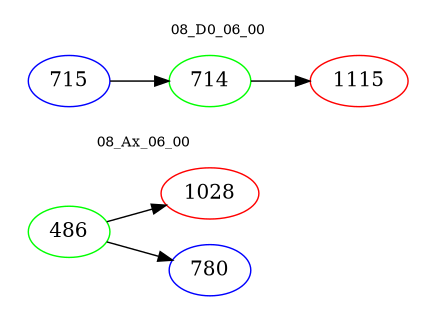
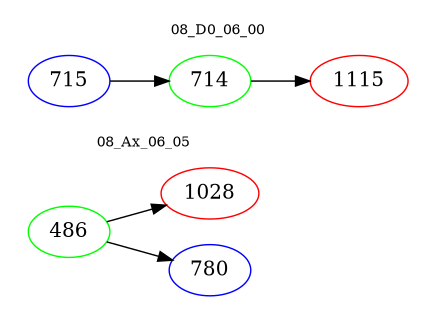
cluster "08_Ax_06_00": label "08_Ax_06_00" -> "08_Ax_06_05"
